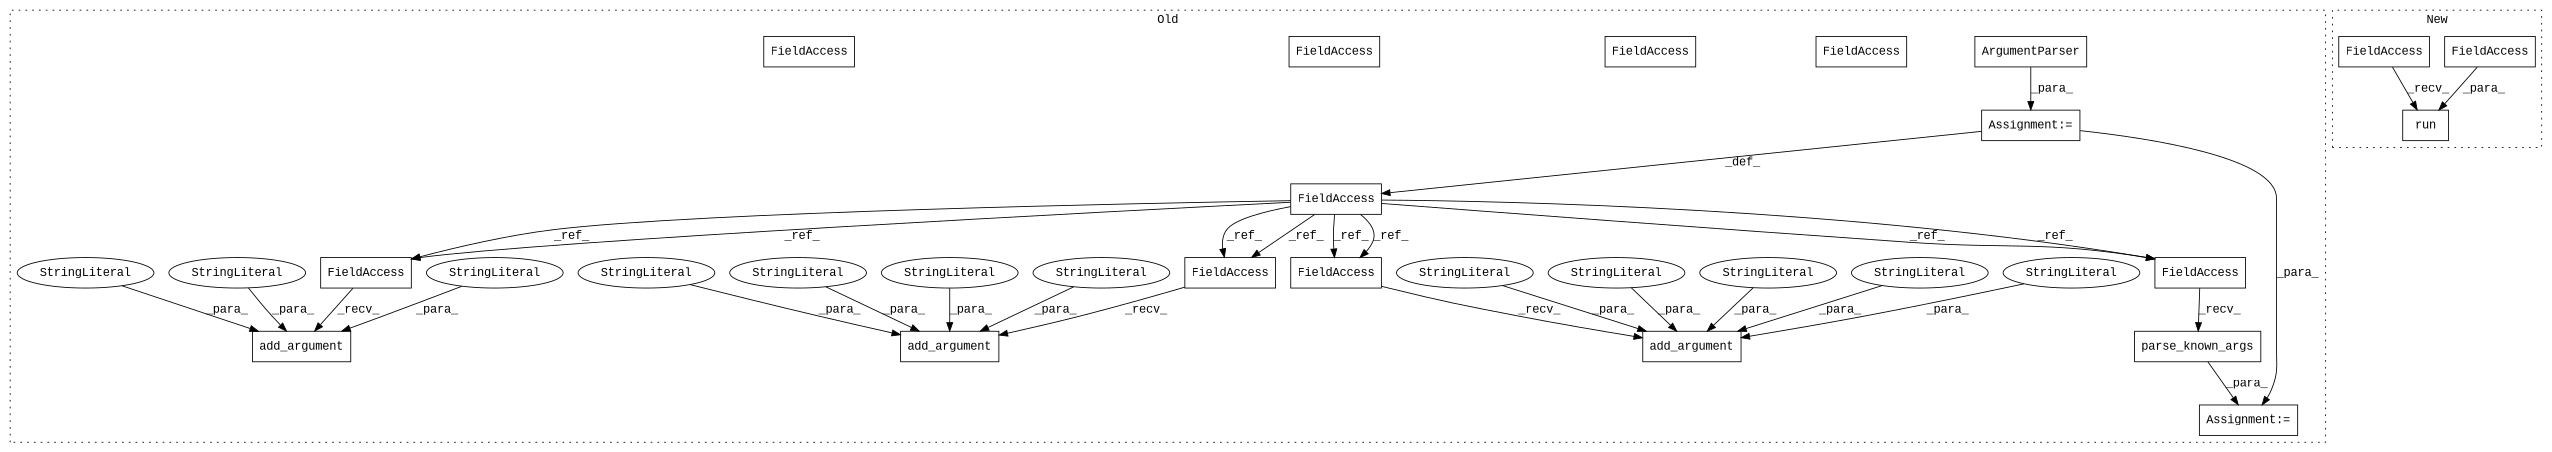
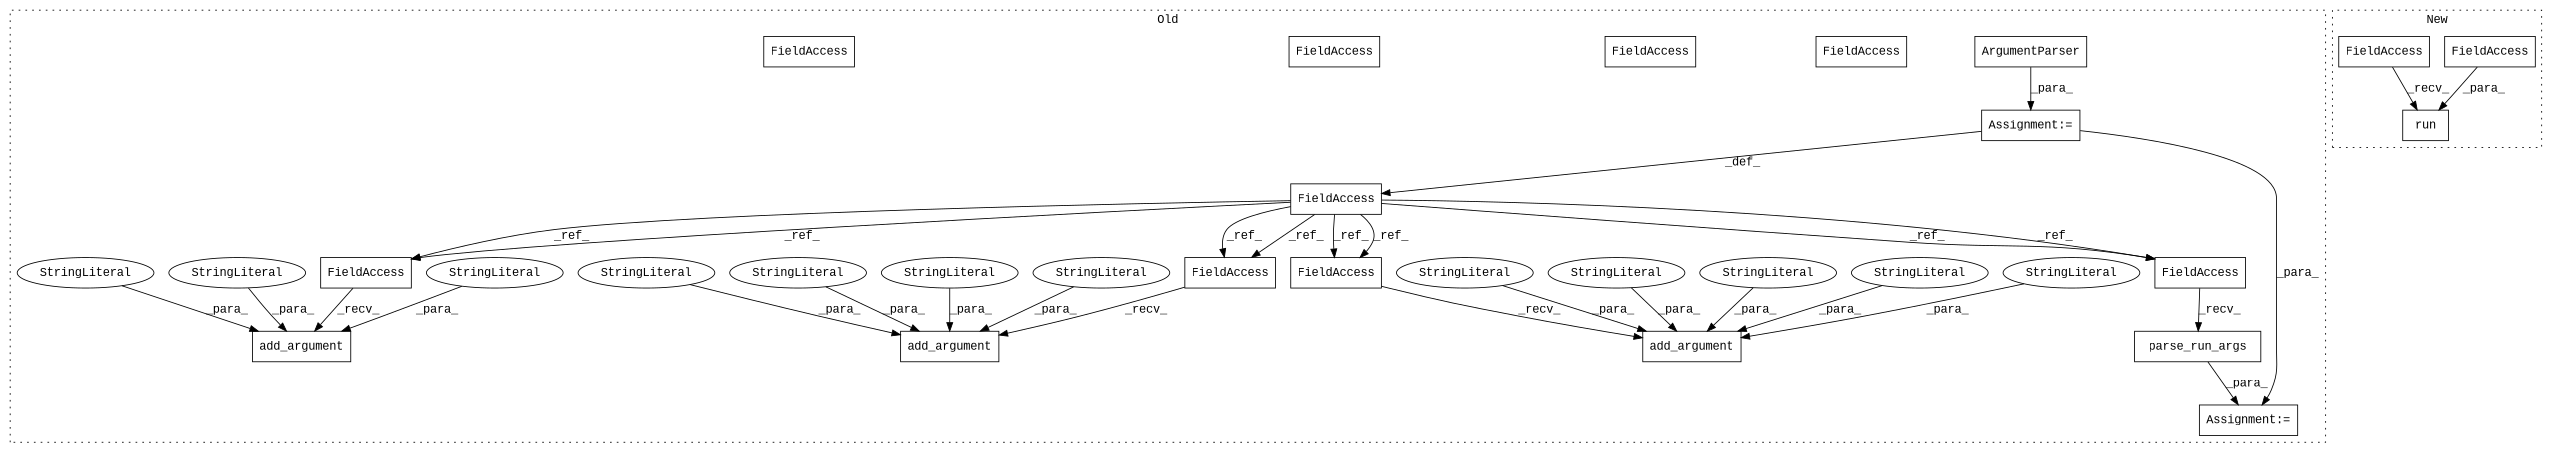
node "parse_known_args": label "parse_known_args" -> "parse_run_args"
